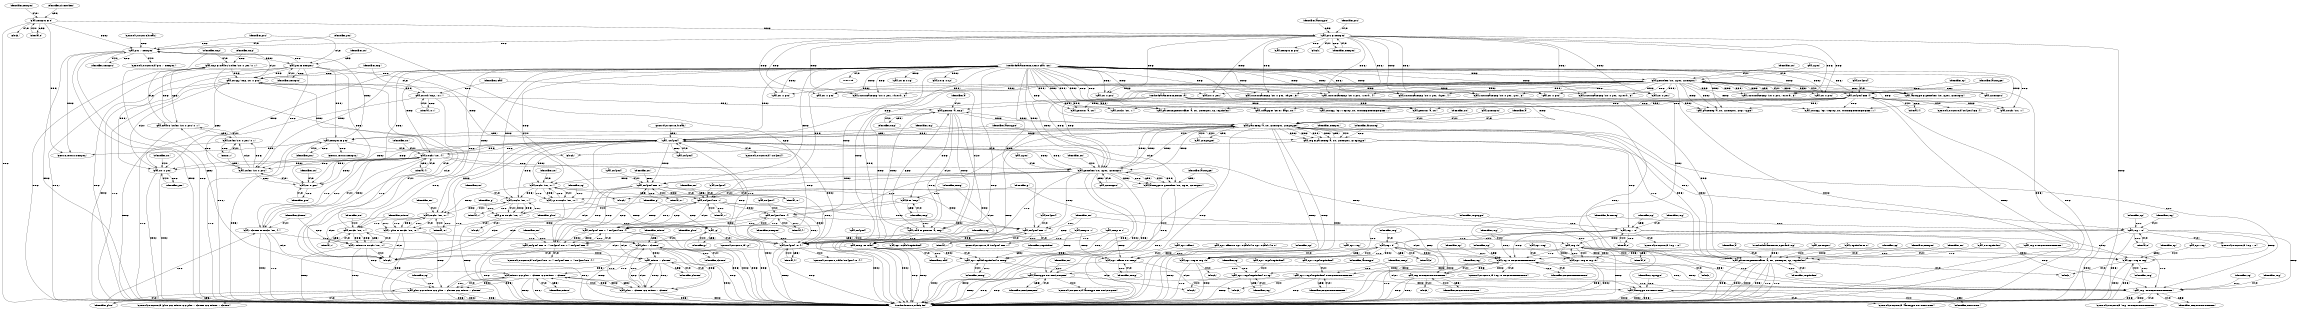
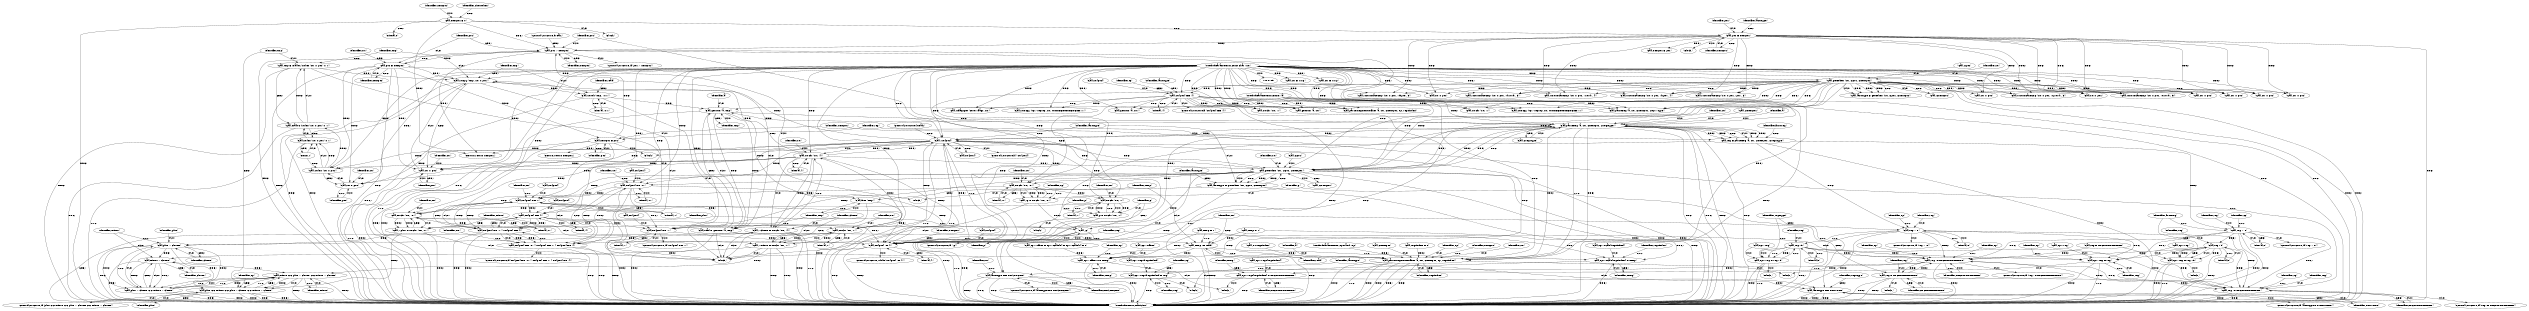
edge "(Literal,0)" -> "(Call,nextpos = 0)": removed, label "AST:"
